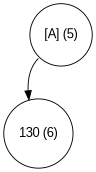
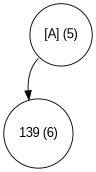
node "130 (6)": label "130 (6)" -> "139 (6)"
